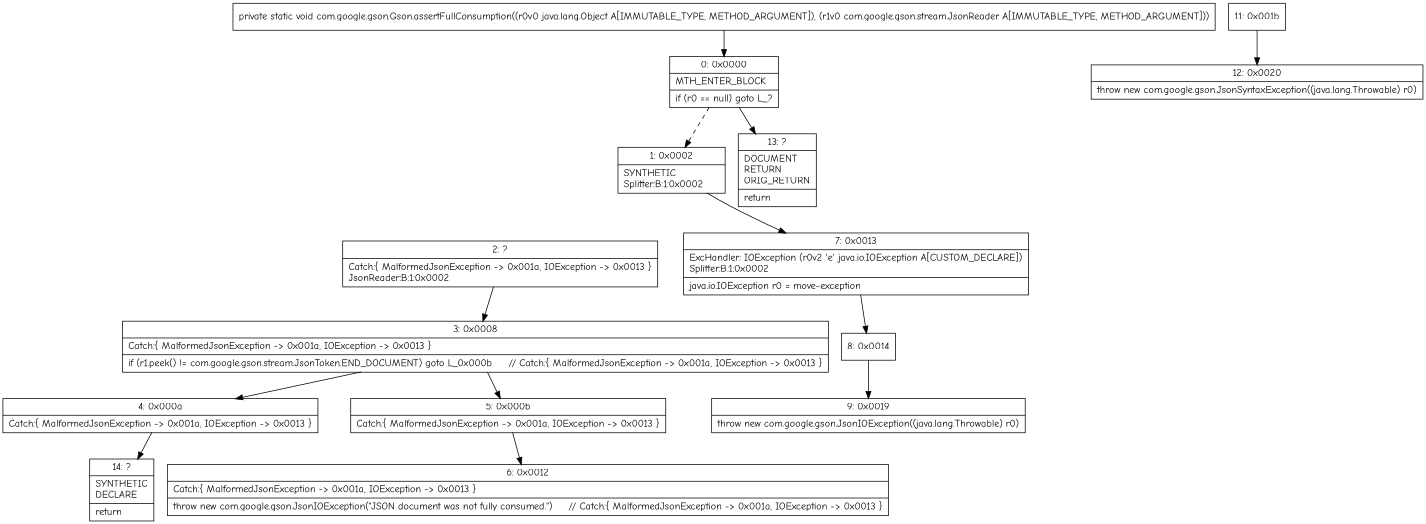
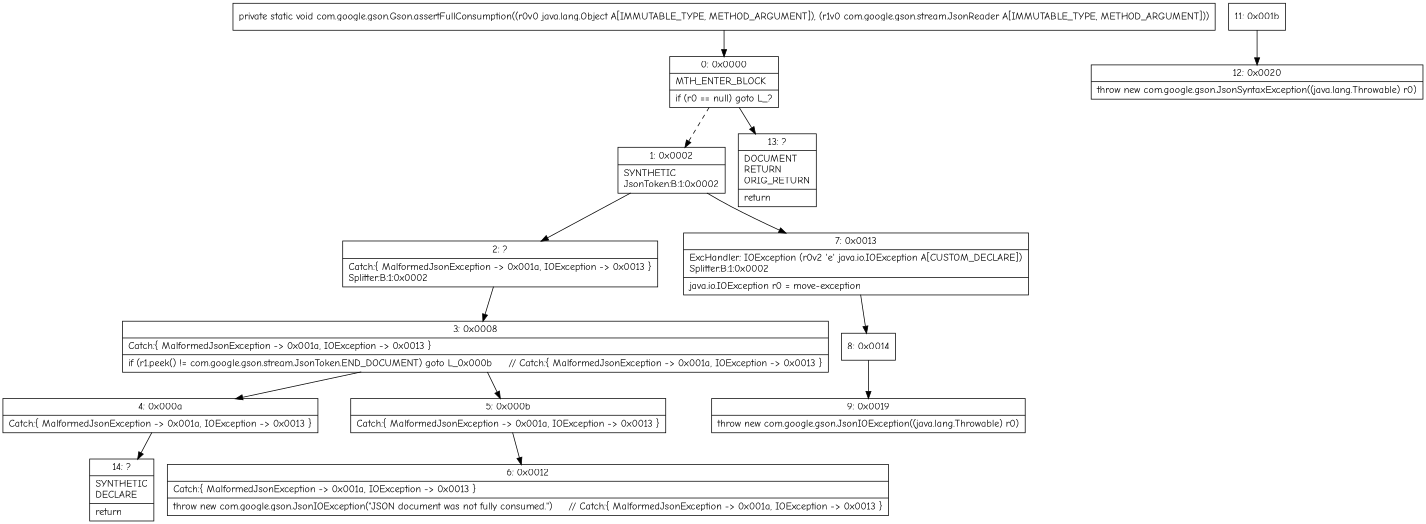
node "1: 0x0002": text "Splitter:B:1:0x0002" -> "JsonToken:B:1:0x0002"
edge "1: 0x0002" -> "2: ?": added
node "2: ?": text "JsonReader:B:1:0x0002" -> "Splitter:B:1:0x0002"
